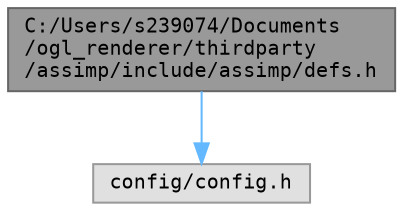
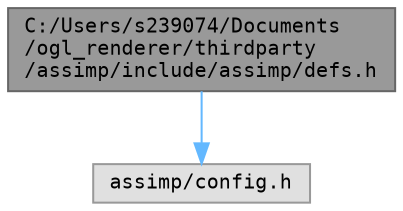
node "config/config.h": label "config/config.h" -> "assimp/config.h"
